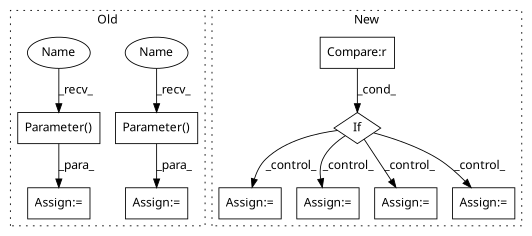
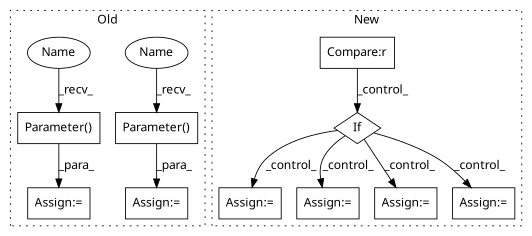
edge "Compare:r" -> "If": label "_cond_" -> "_control_"
